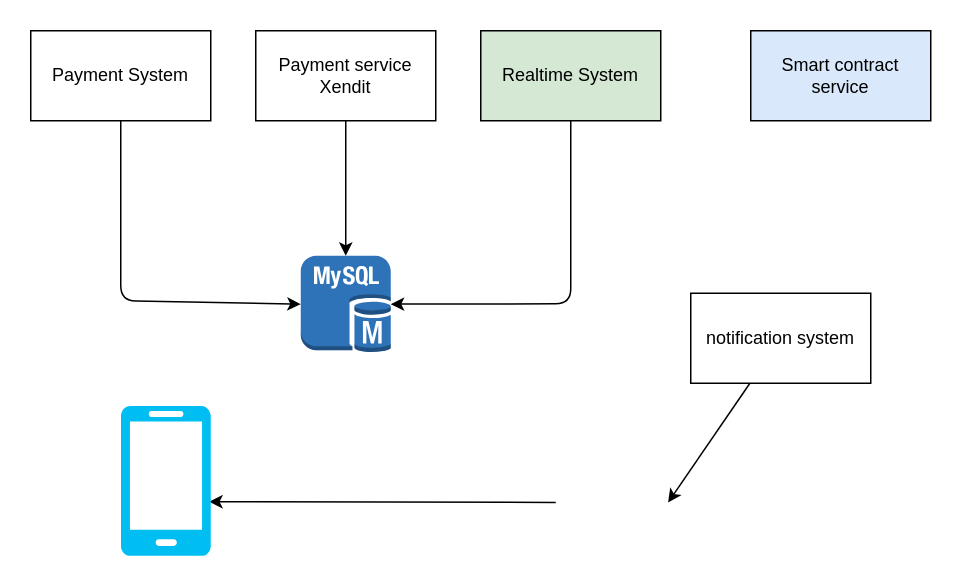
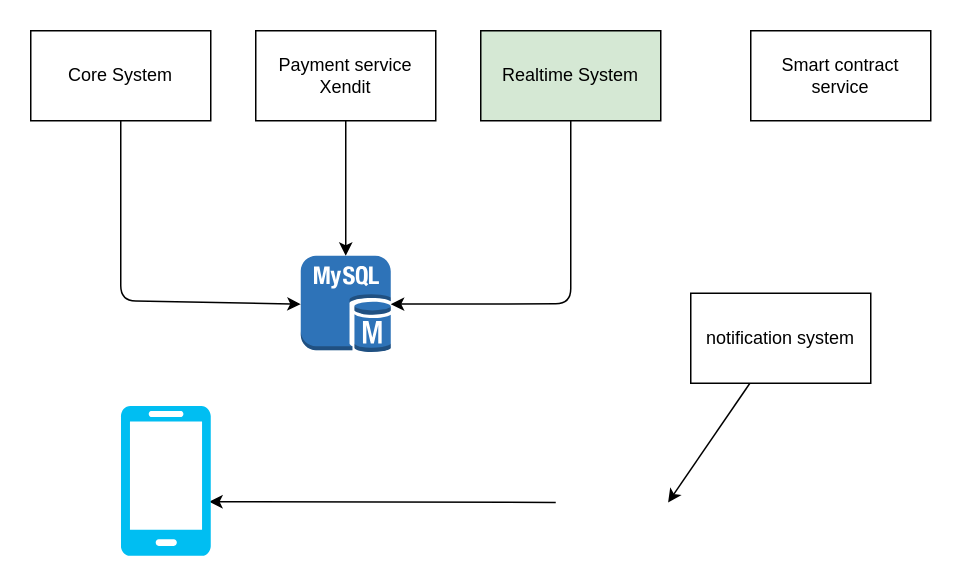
node "Payment System": label "Payment System" -> "Core System"
node "Smart contract service": fillcolor #dae8fc -> #ffffff
